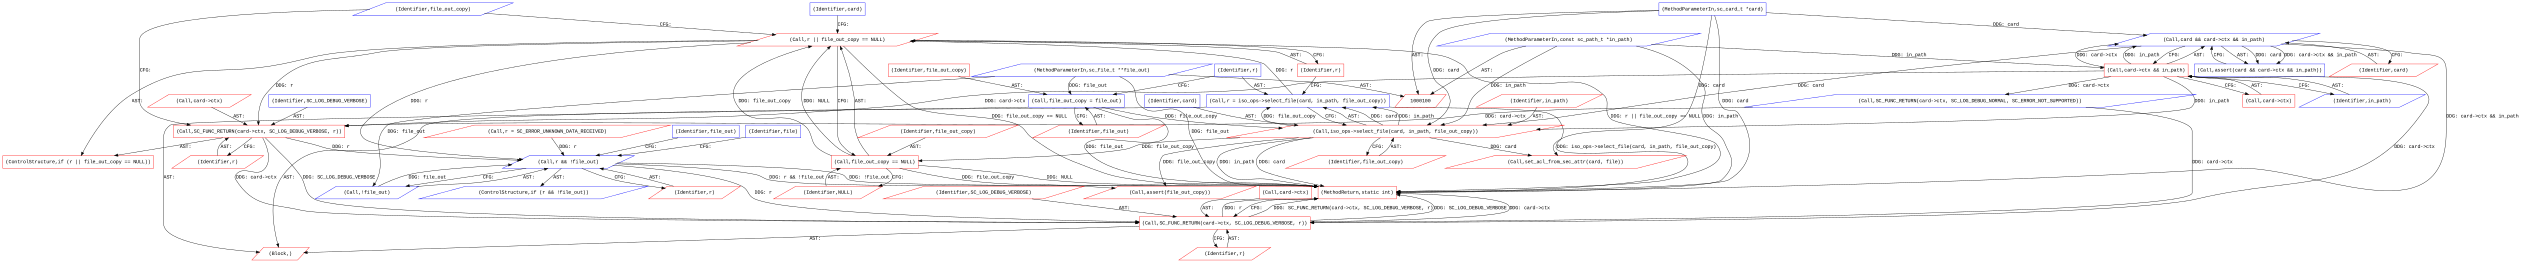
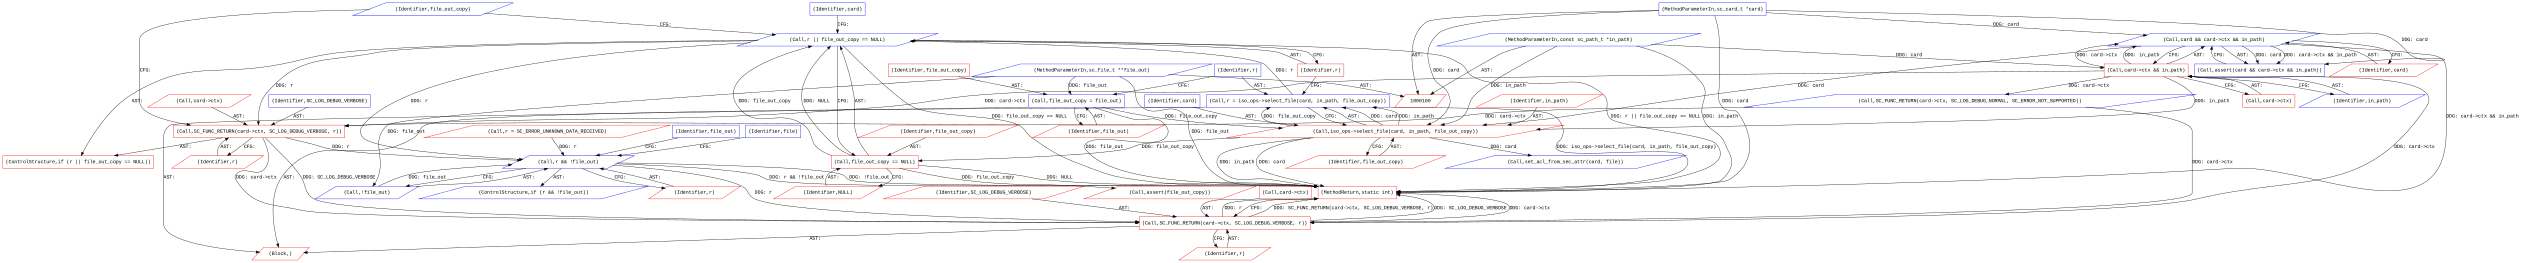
node "(Call,r || file_out_copy == NULL)": color red -> blue
edge "(MethodParameterIn,const sc_path_t *in_path)" -> "(Call,card->ctx && in_path)": label "DDG: in_path" -> "DDG: card"
edge "(MethodParameterIn,sc_card_t *card)" -> "(Call,set_acl_from_sec_attr(card, file))": now "(MethodParameterIn,sc_card_t *card)" -> "(Call,assert(card && card->ctx && in_path))"
edge "(Call,iso_ops->select_file(card, in_path, file_out_copy))" -> "(Call,assert(file_out_copy))": removed, label "DDG: file_out_copy"
node "(Call,set_acl_from_sec_attr(card, file))": color red -> blue
